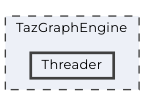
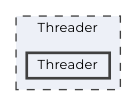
cluster "TazGraphEngine": label "TazGraphEngine" -> "Threader"
